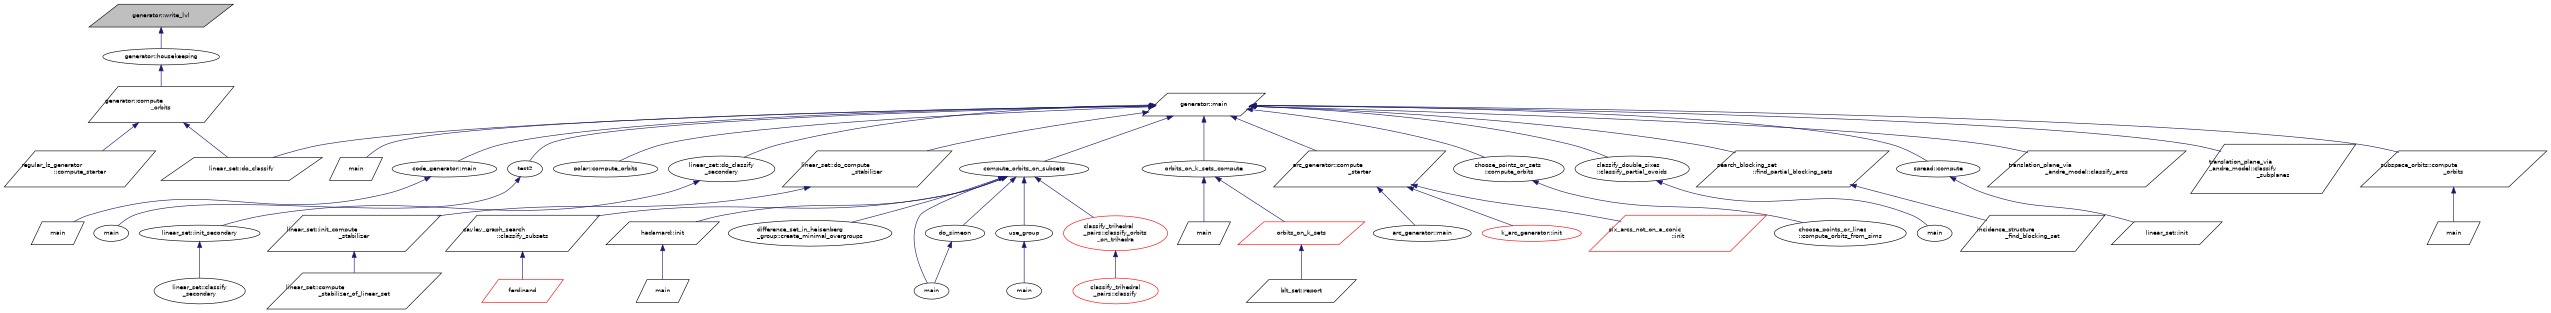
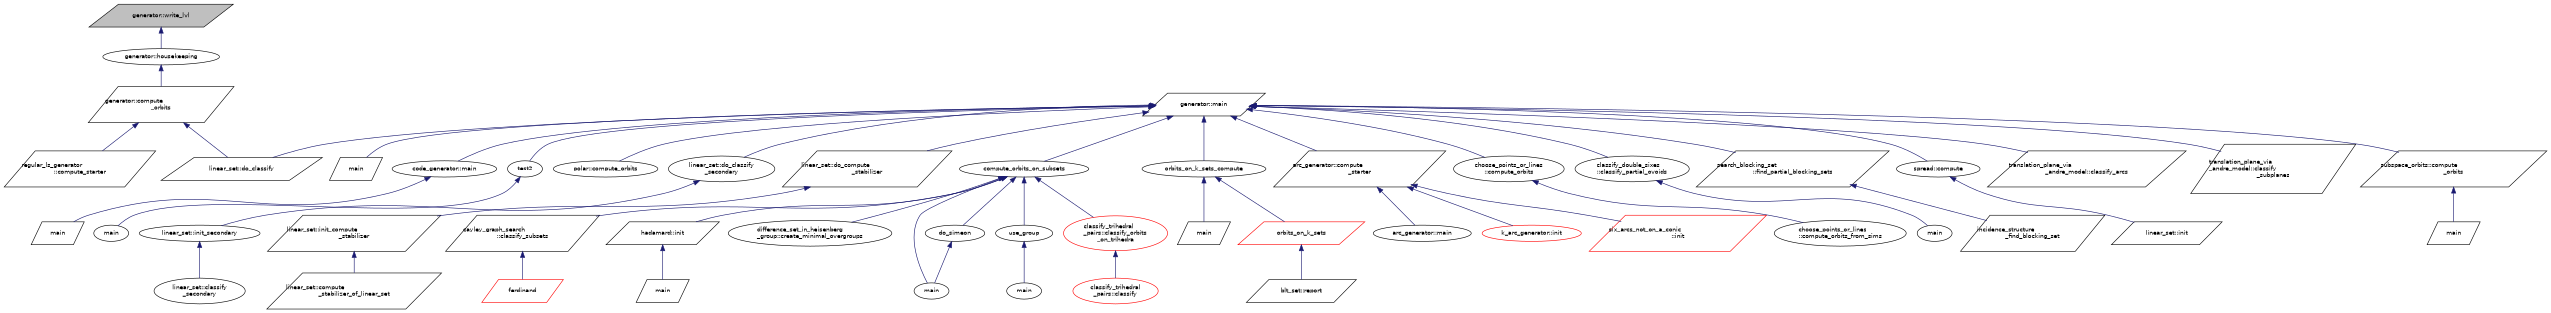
node "choose_points_or_sets ::compute_orbits": label "choose_points_or_sets ::compute_orbits" -> "choose_points_or_lines ::compute_orbits"
